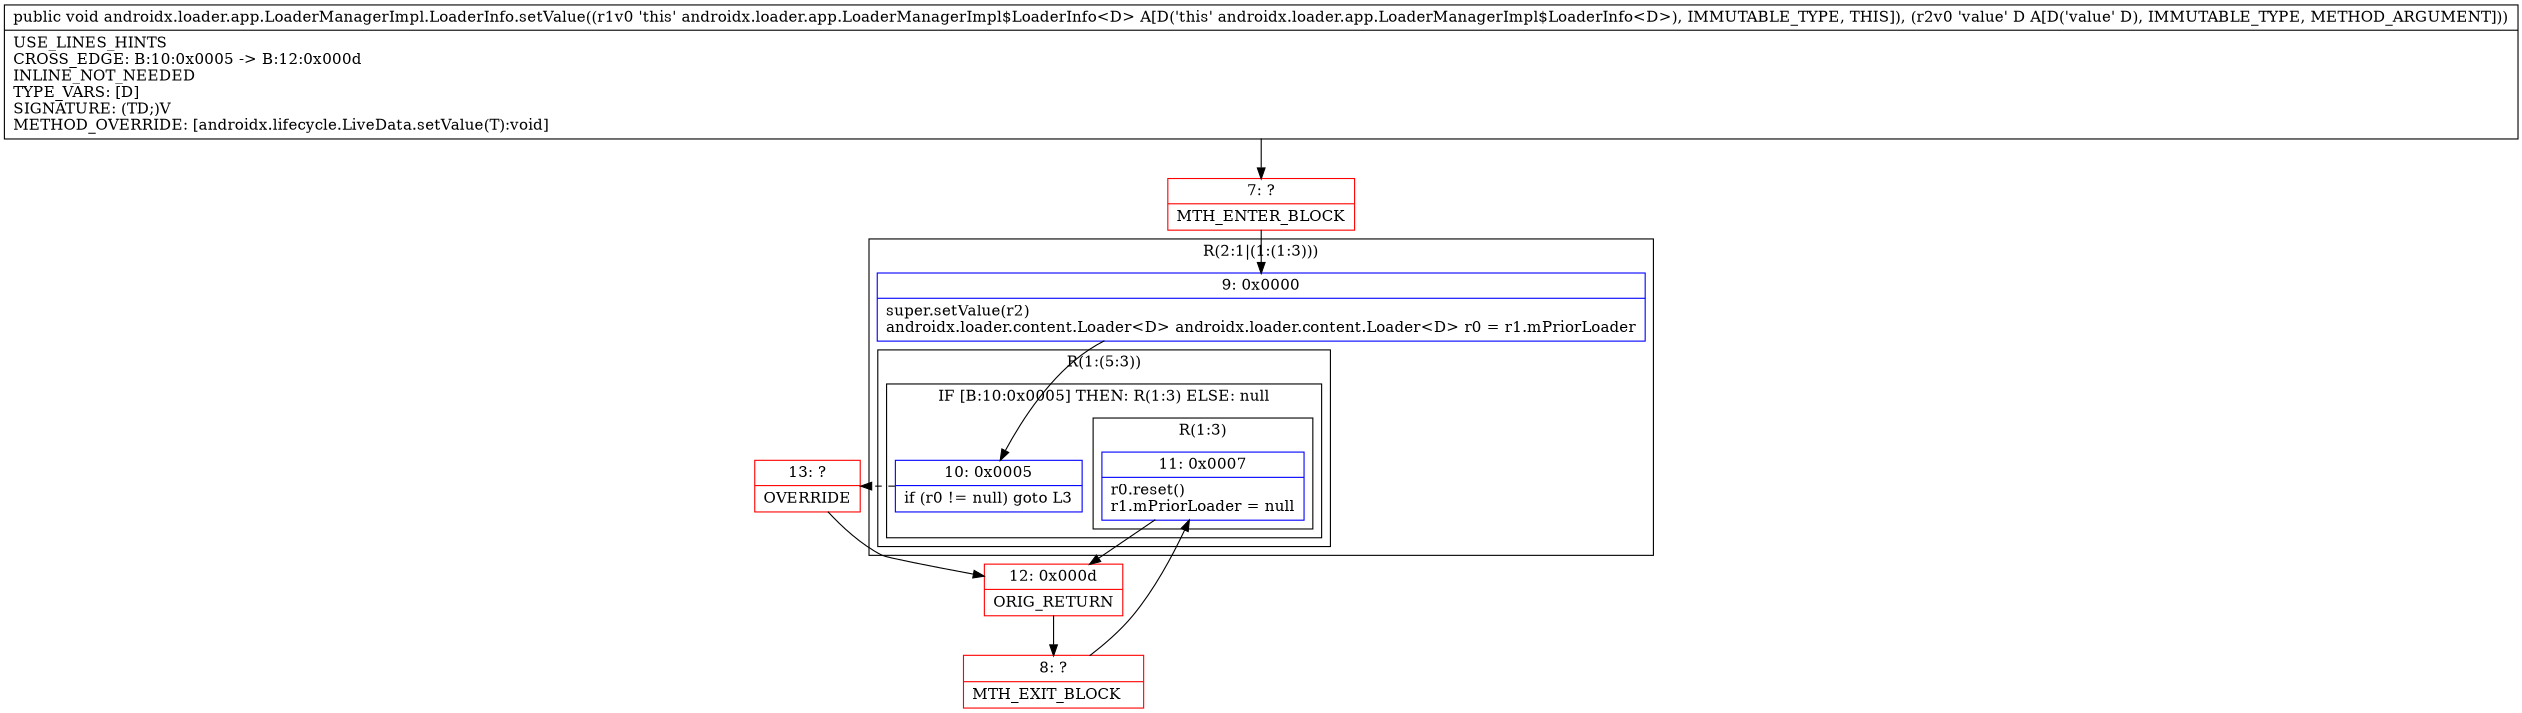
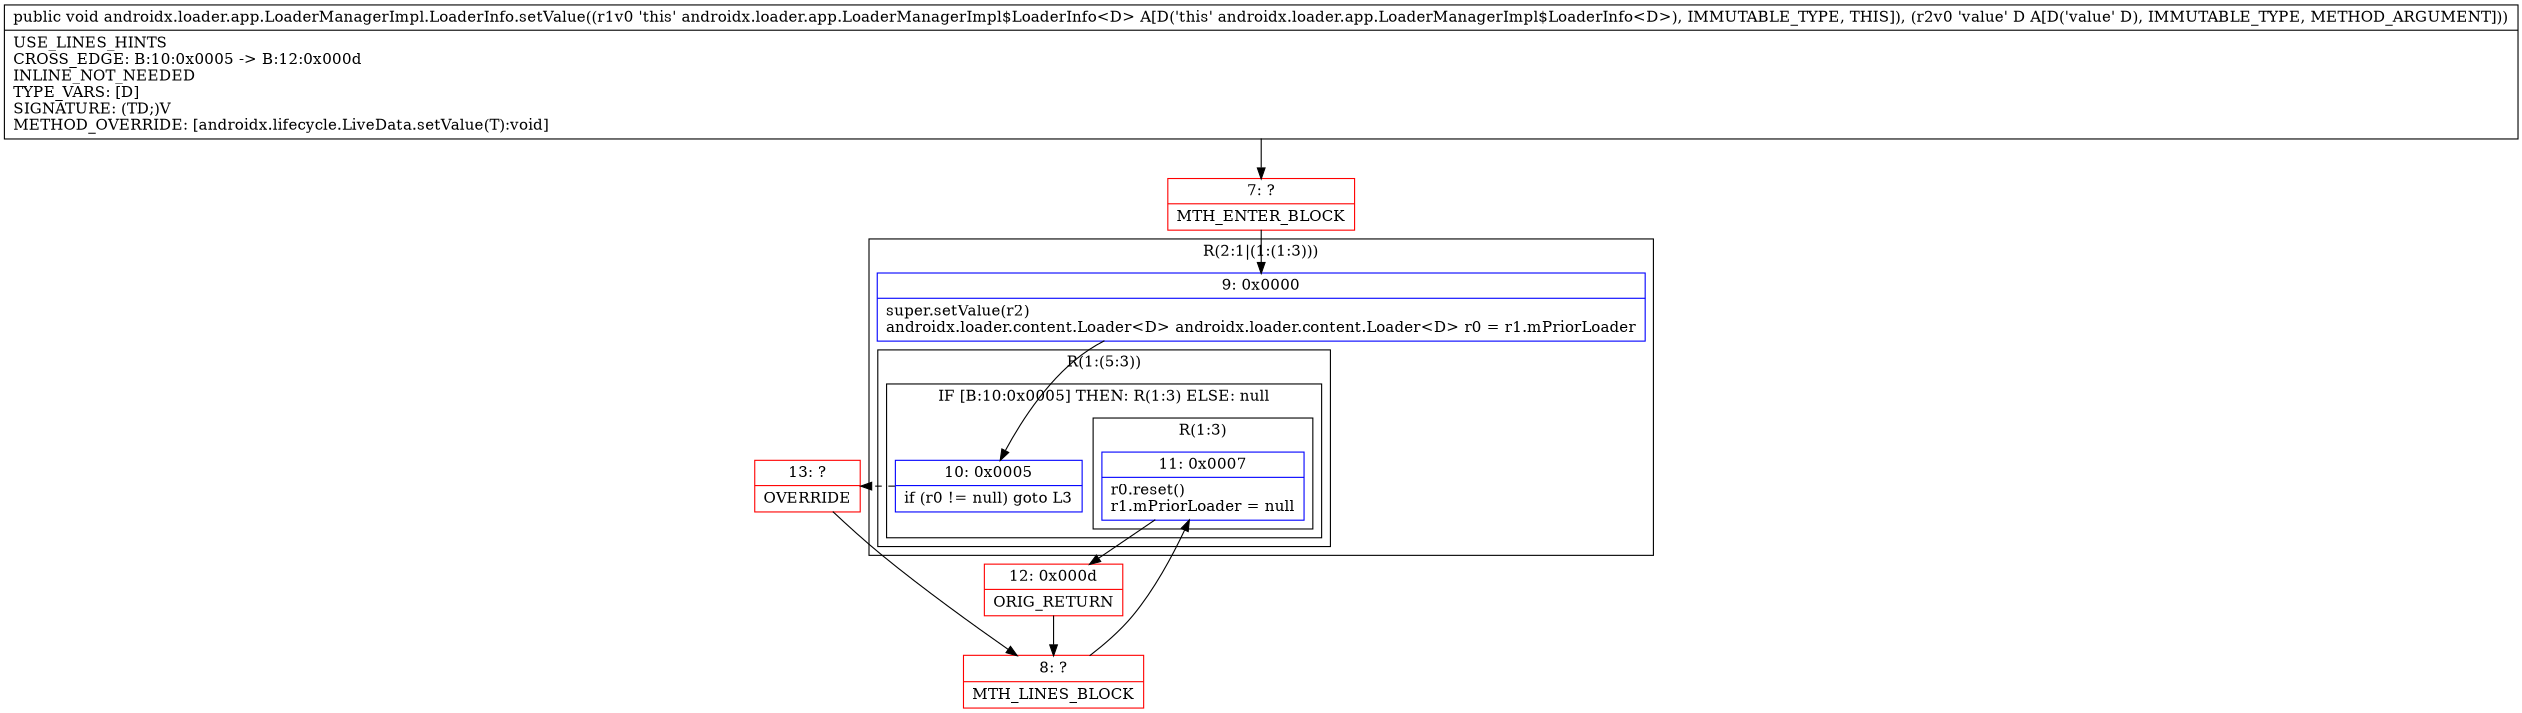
edge "13: ?" -> "12: 0x000d": now "13: ?" -> "8: ?"
node "8: ?": text "MTH_EXIT_BLOCK" -> "MTH_LINES_BLOCK"
